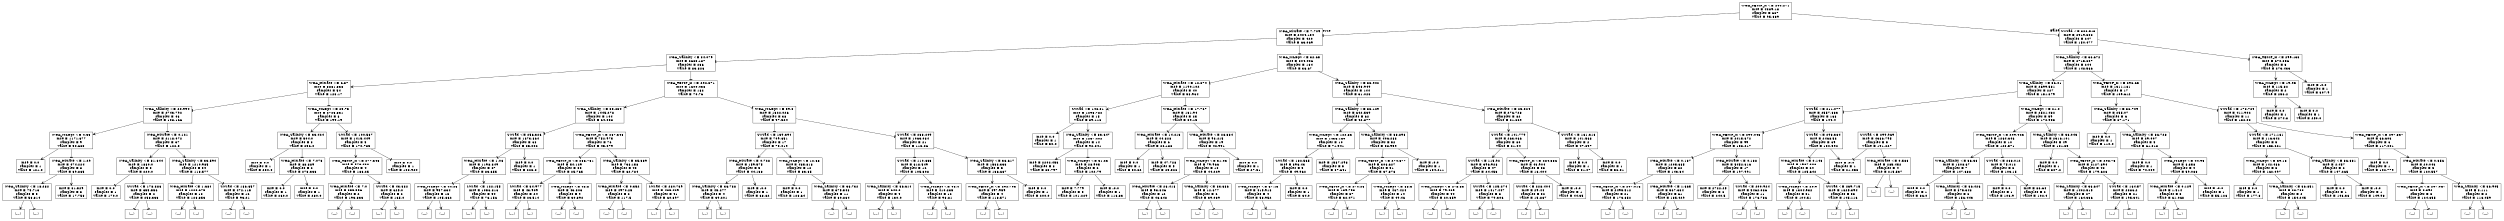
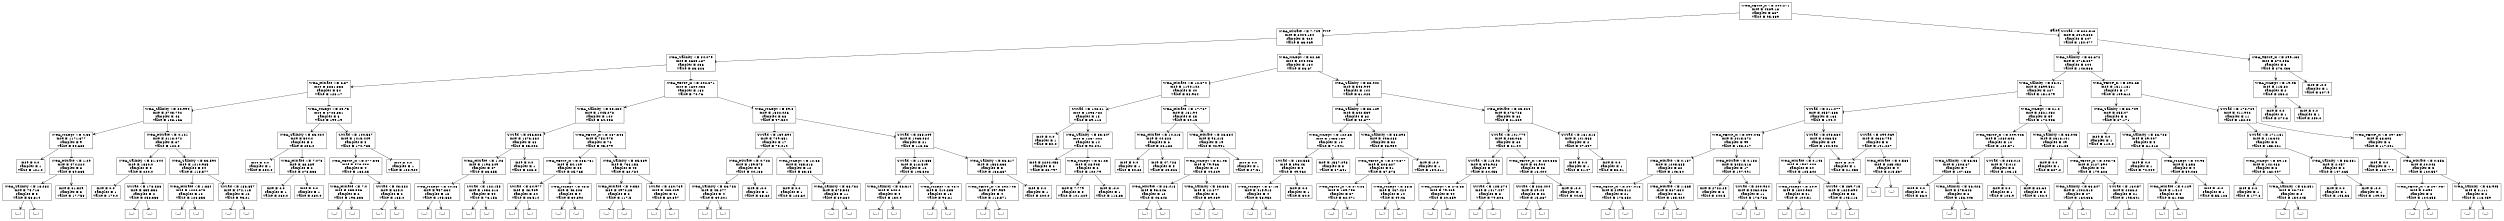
edge "SWrad <= 148.81 mse = 1293.782 samples = 15 value = 89.116" -> "mse = 0.0 samples = 1 value = 50.0": arrowhead vee -> tee
edge "SWrad <= 110.633 mse = 618.549 samples = 16 value = 105.308" -> "WOA_MLDpt <= 93.4 mse = 410.235 samples = 12 value = 98.81": arrowhead vee -> tee
